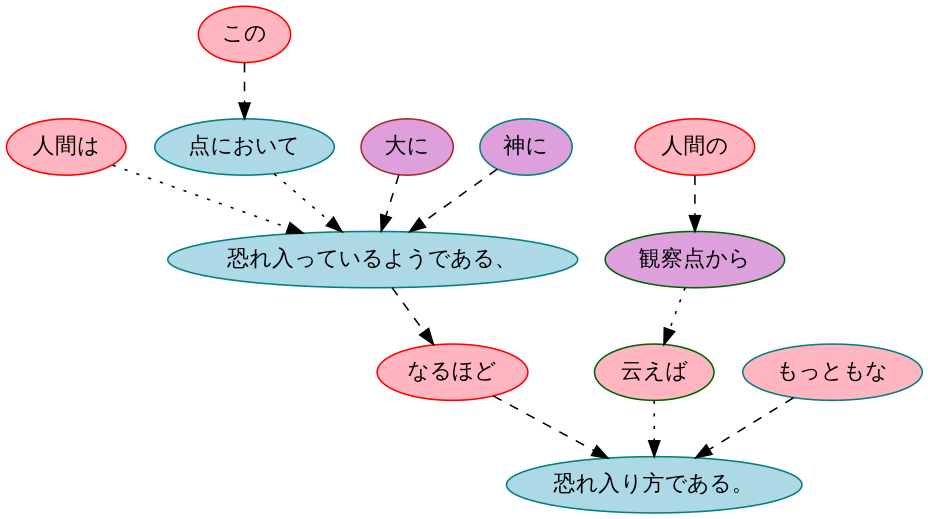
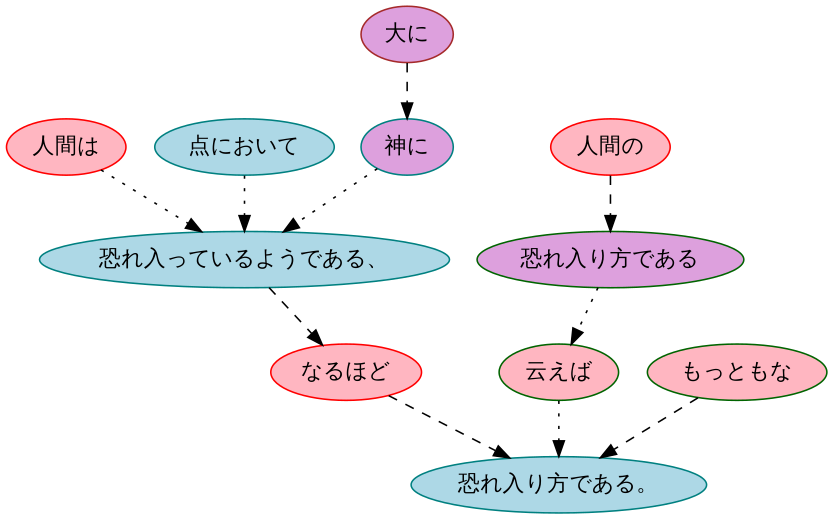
node "この": removed
edge "大に" -> "恐れ入っているようである、": now "大に" -> "神に"
edge "神に" -> "恐れ入っているようである、": style dashed -> dotted
node "観察点から": label "観察点から" -> "恐れ入り方である"
node "もっともな": color teal -> darkgreen
